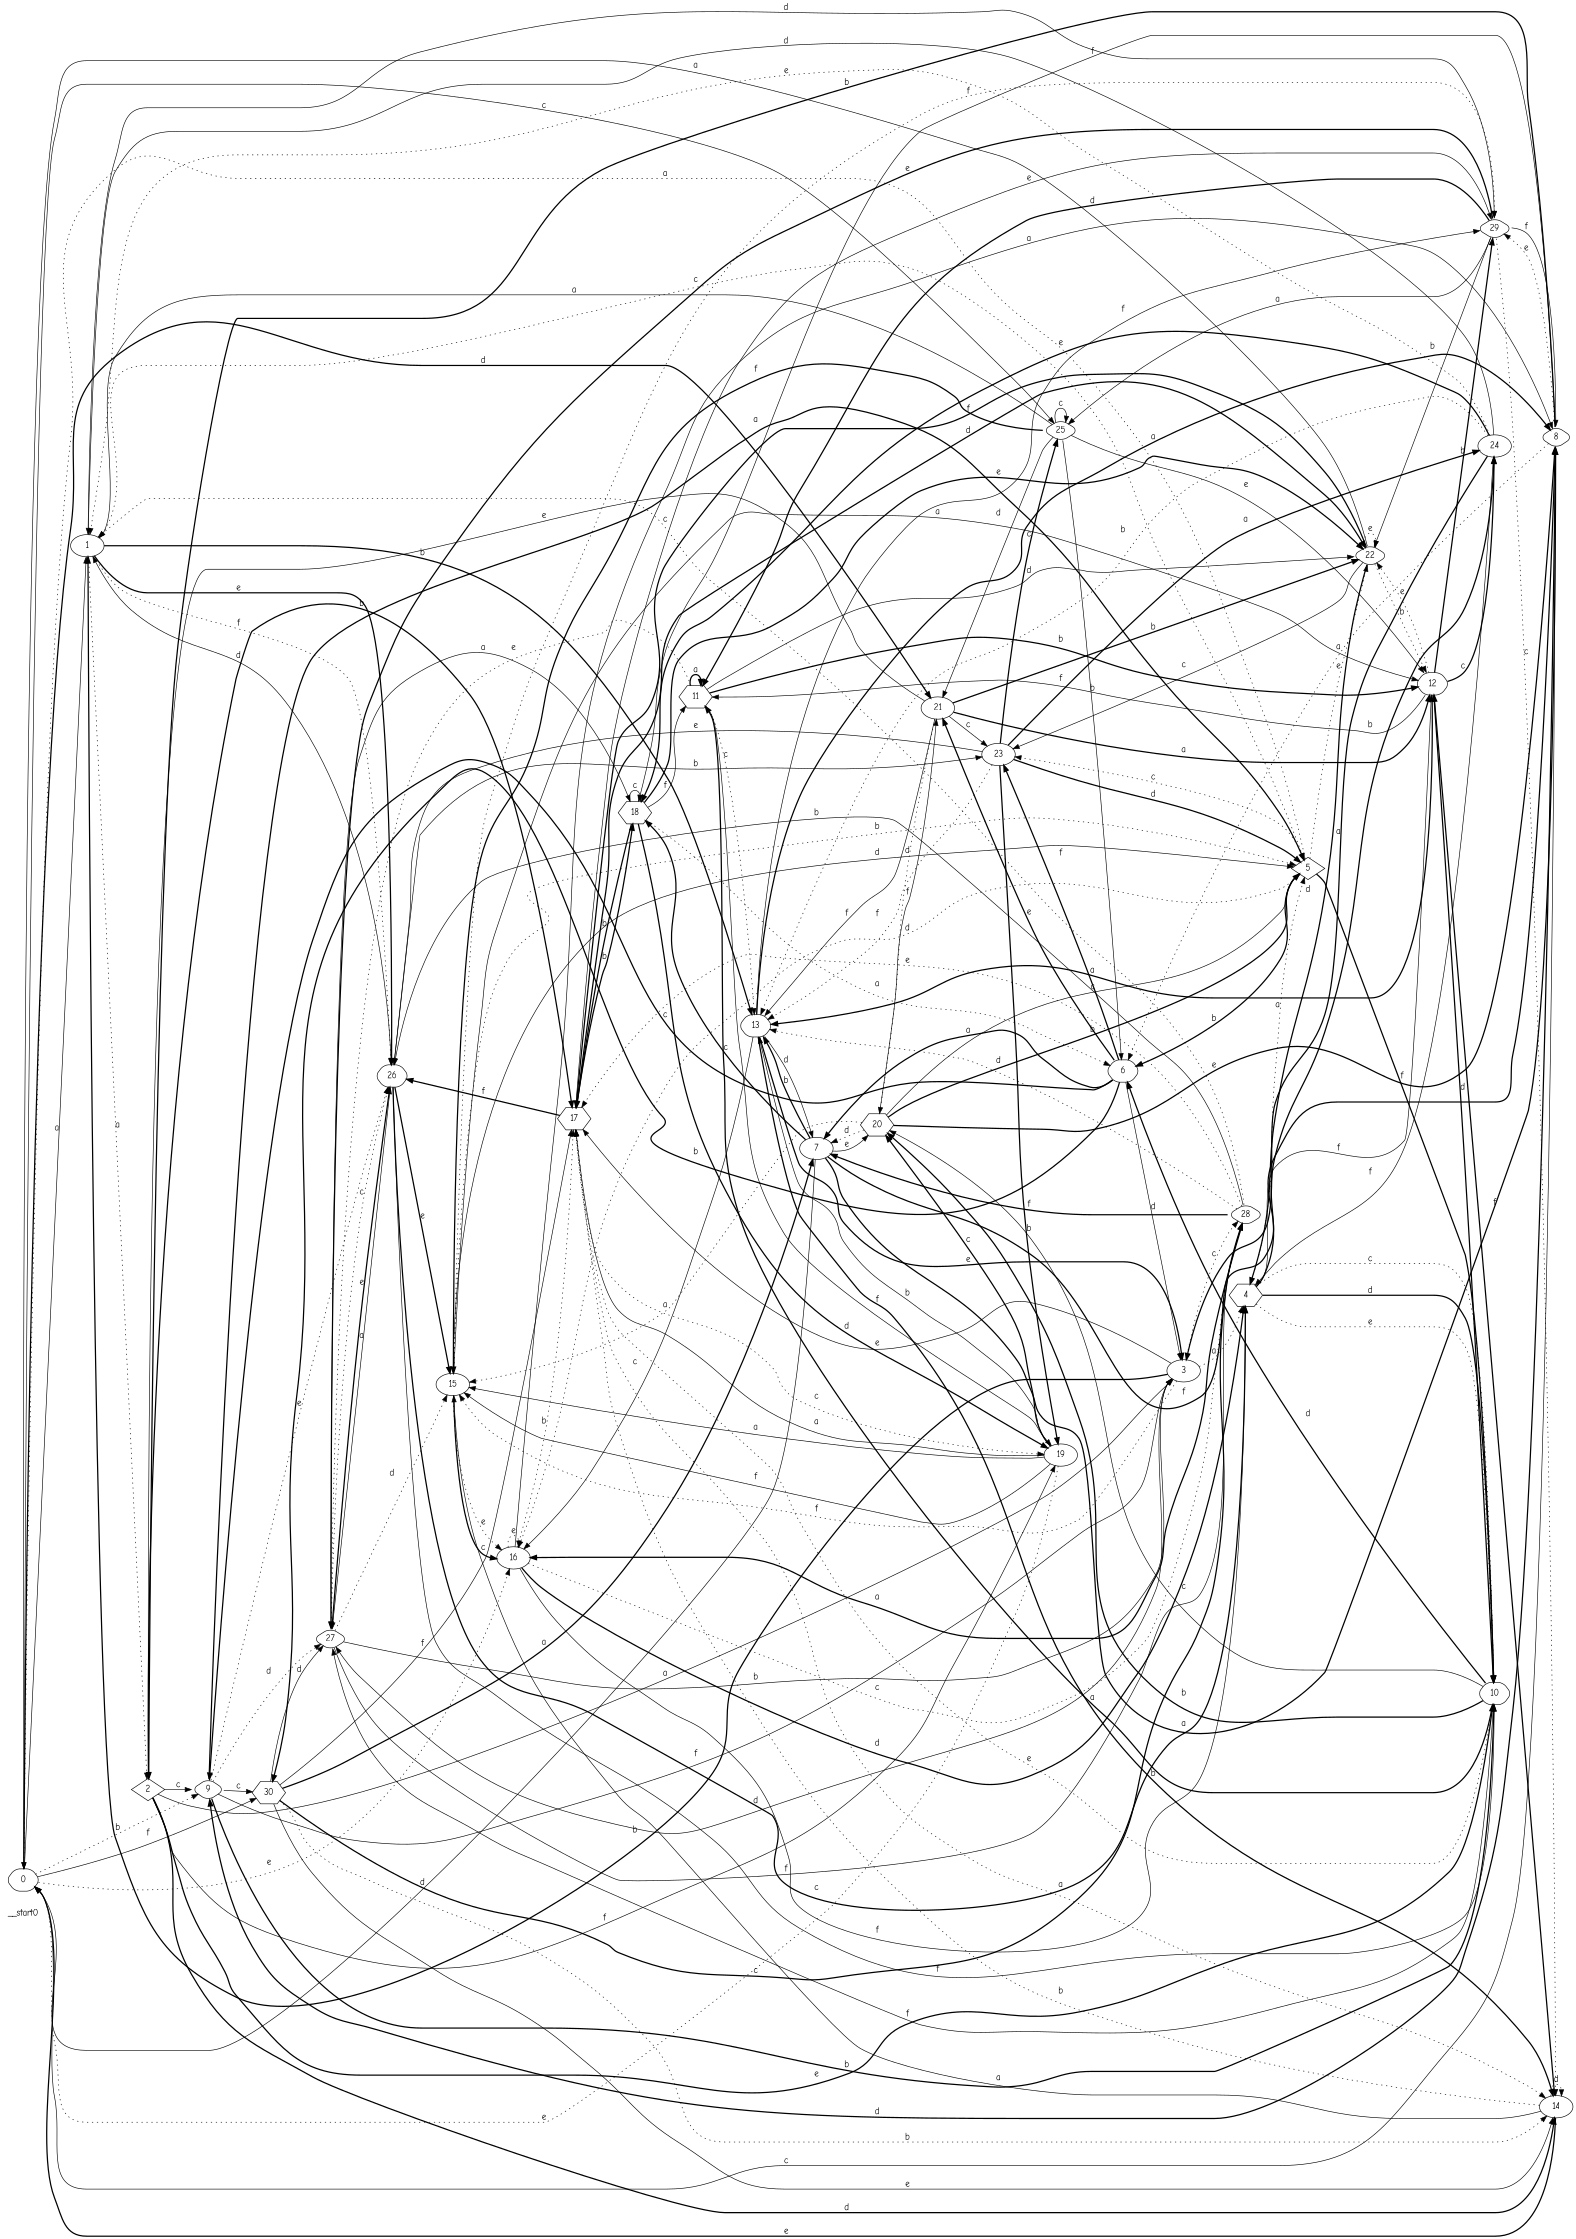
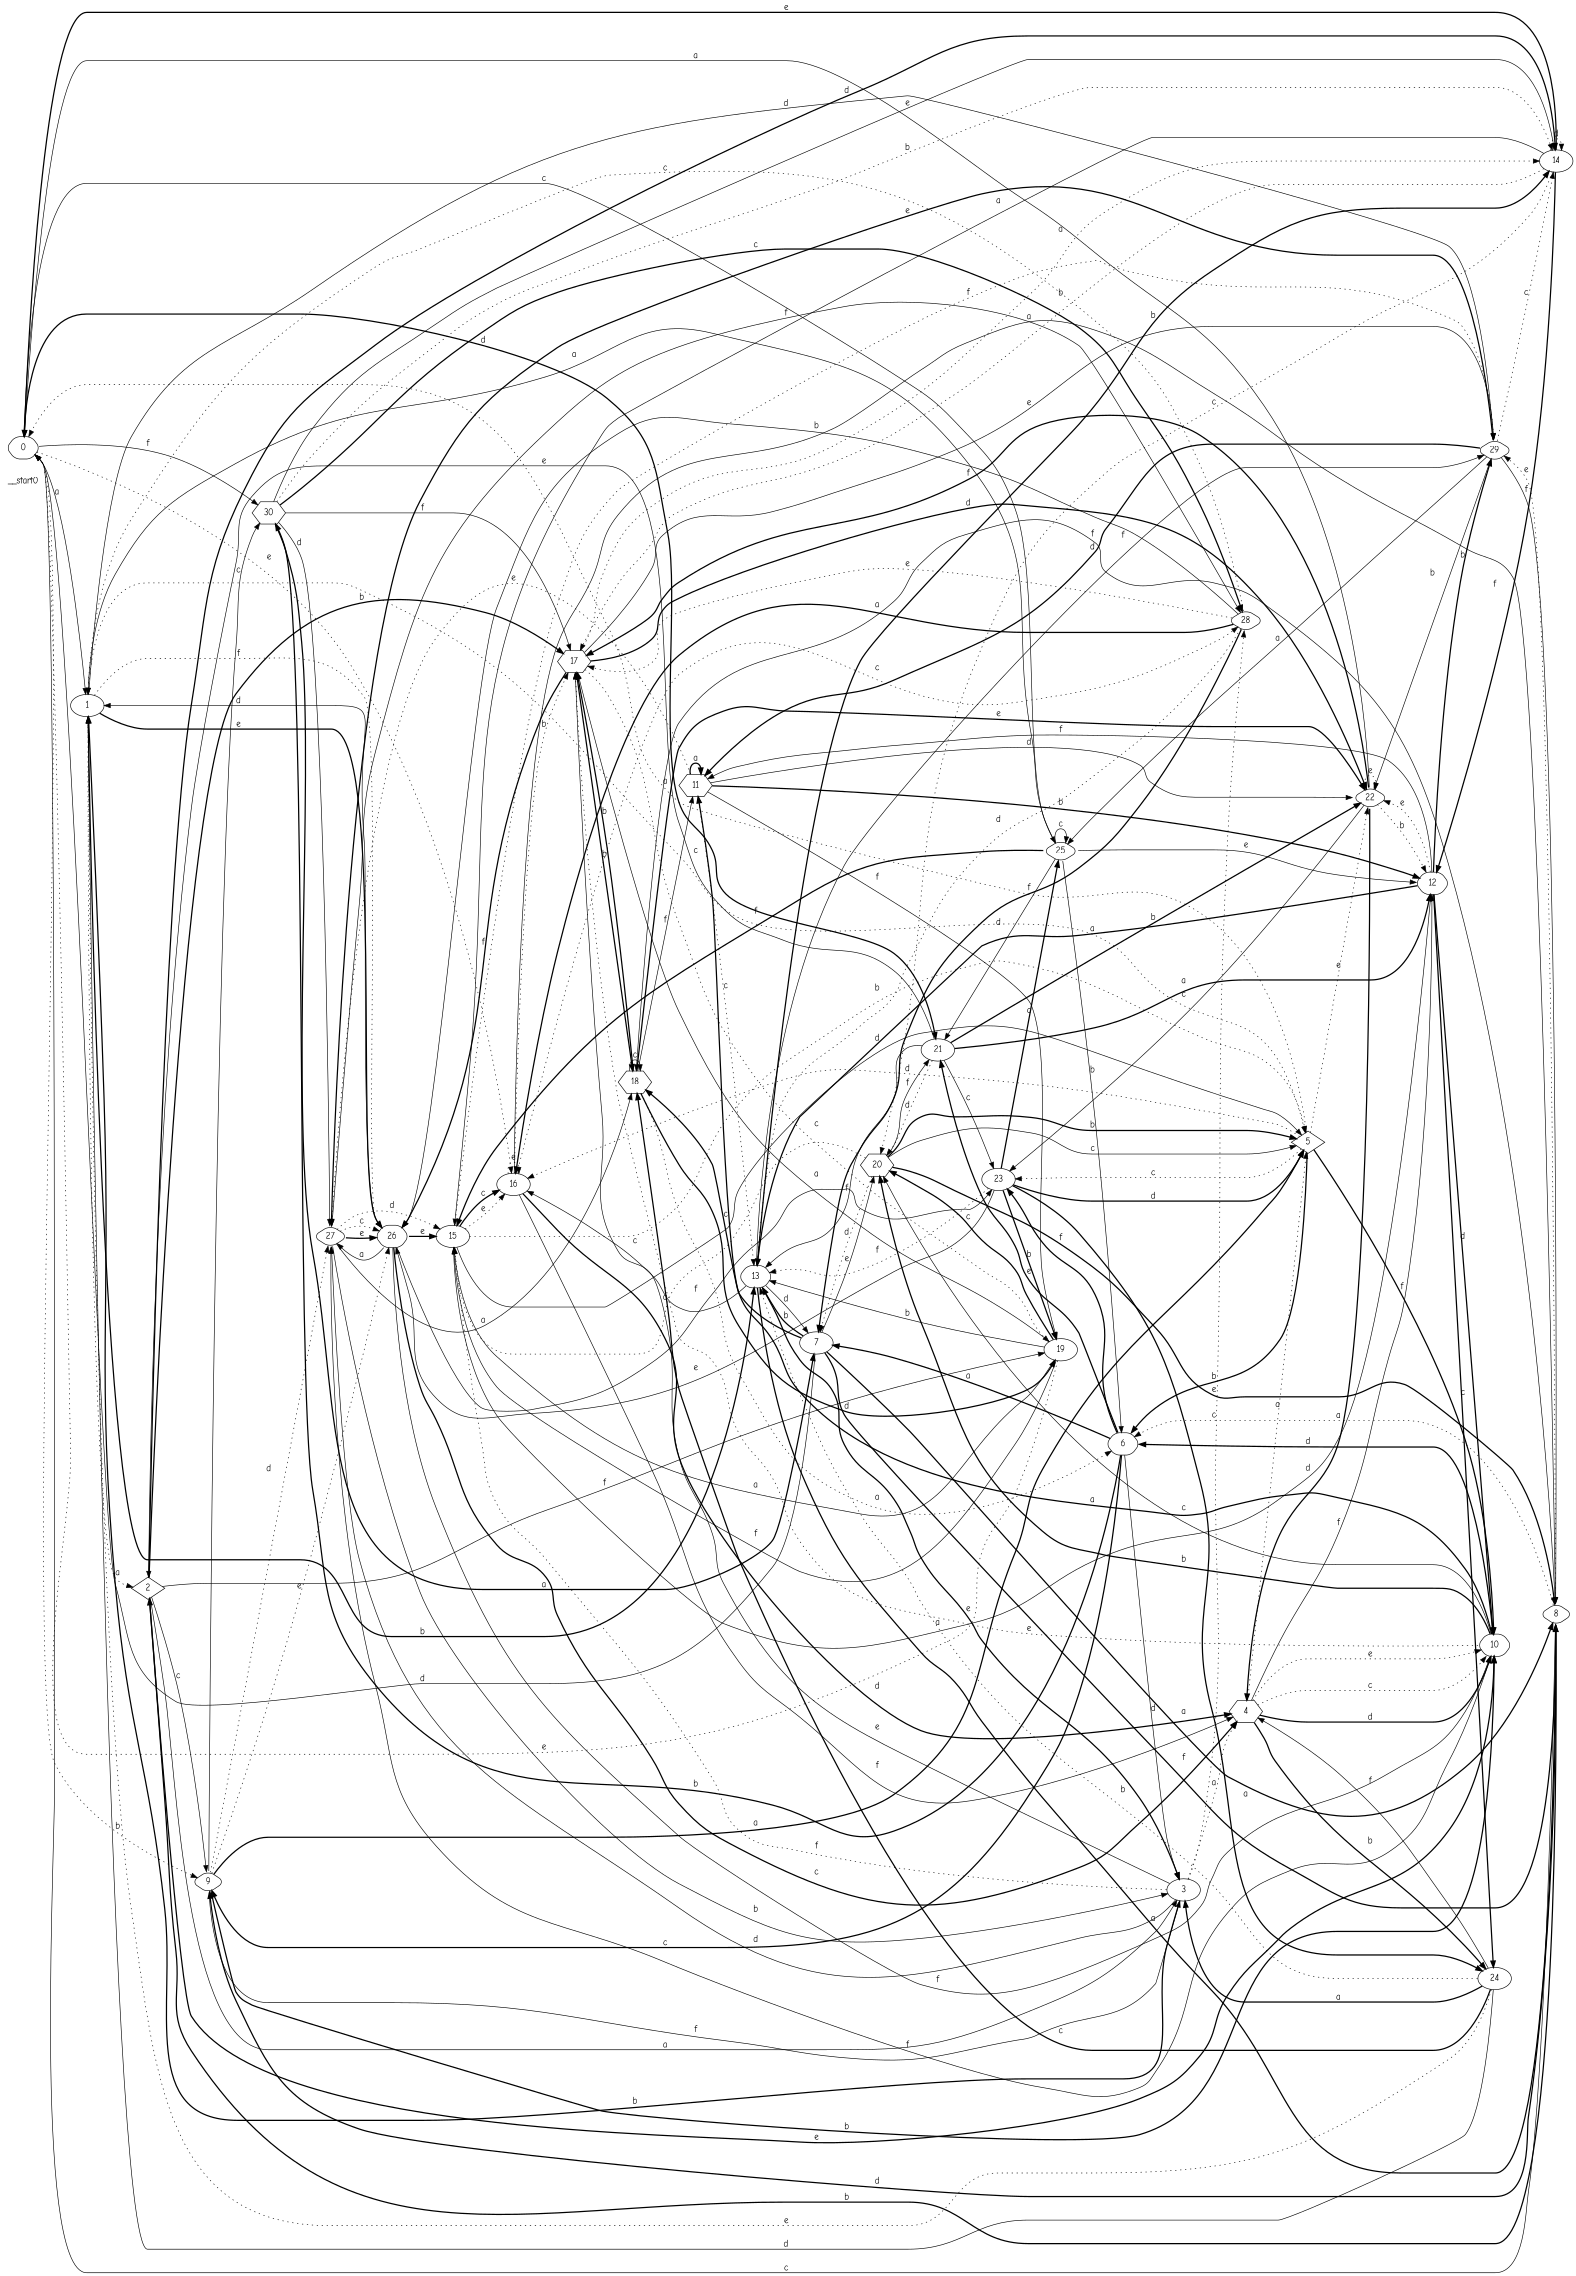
edge "24" -> "18": label "e" -> "c"
edge "14" -> "20": added, label "c"
edge "26" -> "23": label "b" -> "f"
